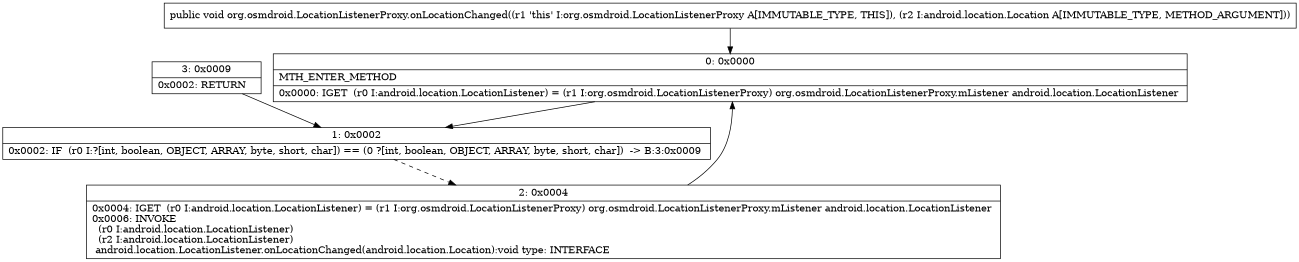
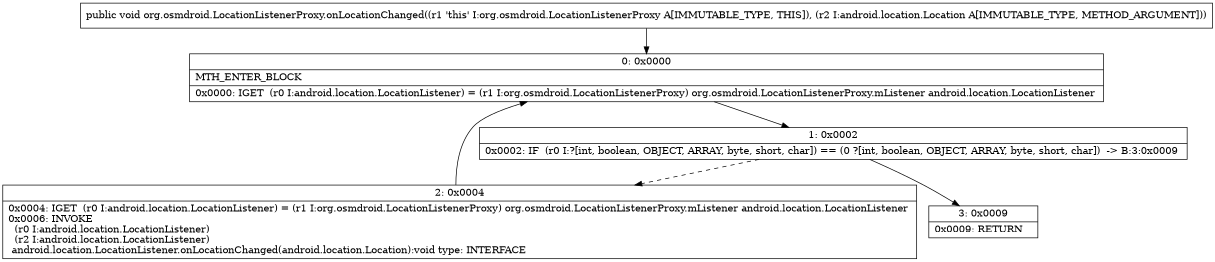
node "0: 0x0000": text "MTH_ENTER_METHOD" -> "MTH_ENTER_BLOCK"
node "3: 0x0009": text "0x0002: RETURN" -> "0x0009: RETURN"
edge "3: 0x0009" -> "1: 0x0002": reversed
